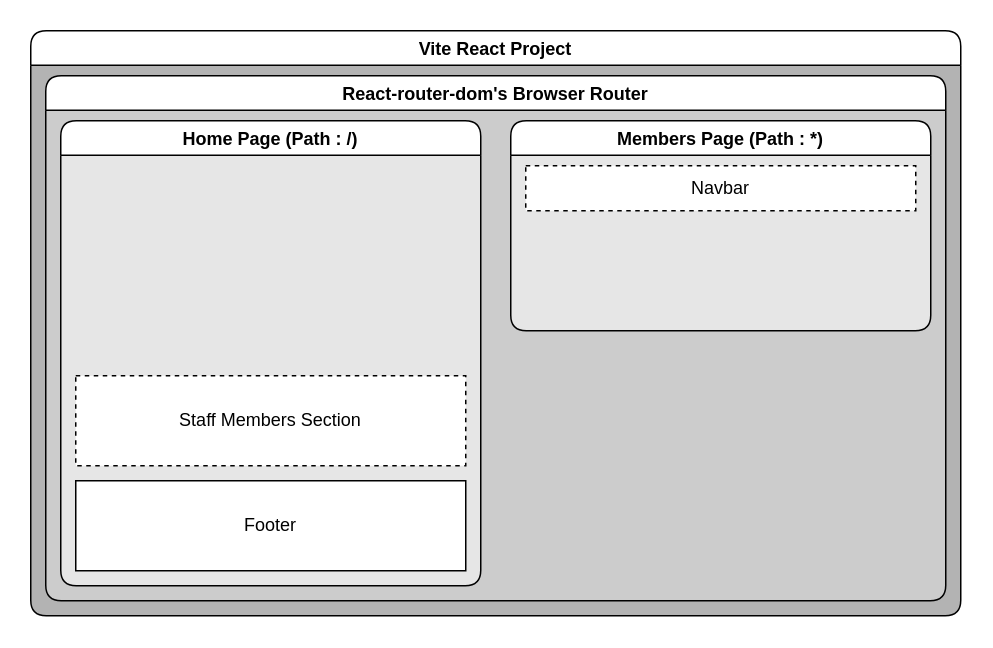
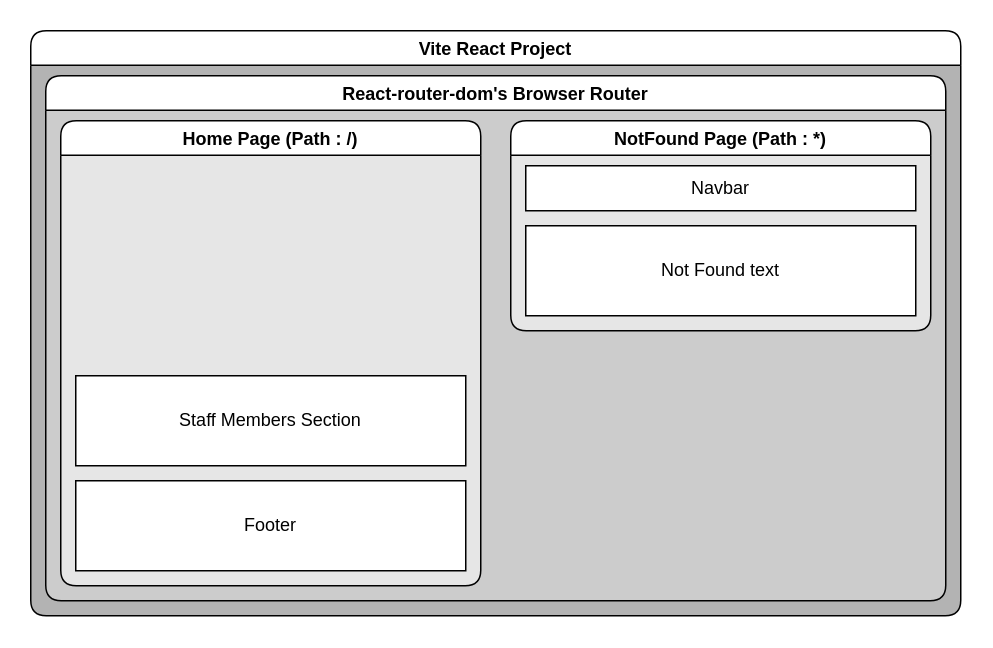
node "Members Page (Path : *)": label "Members Page (Path : *)" -> "NotFound Page (Path : *)"
node "Navbar": style dashed -> solid
node "Not Found text": added
node "Staff Members Section": style dashed -> solid
